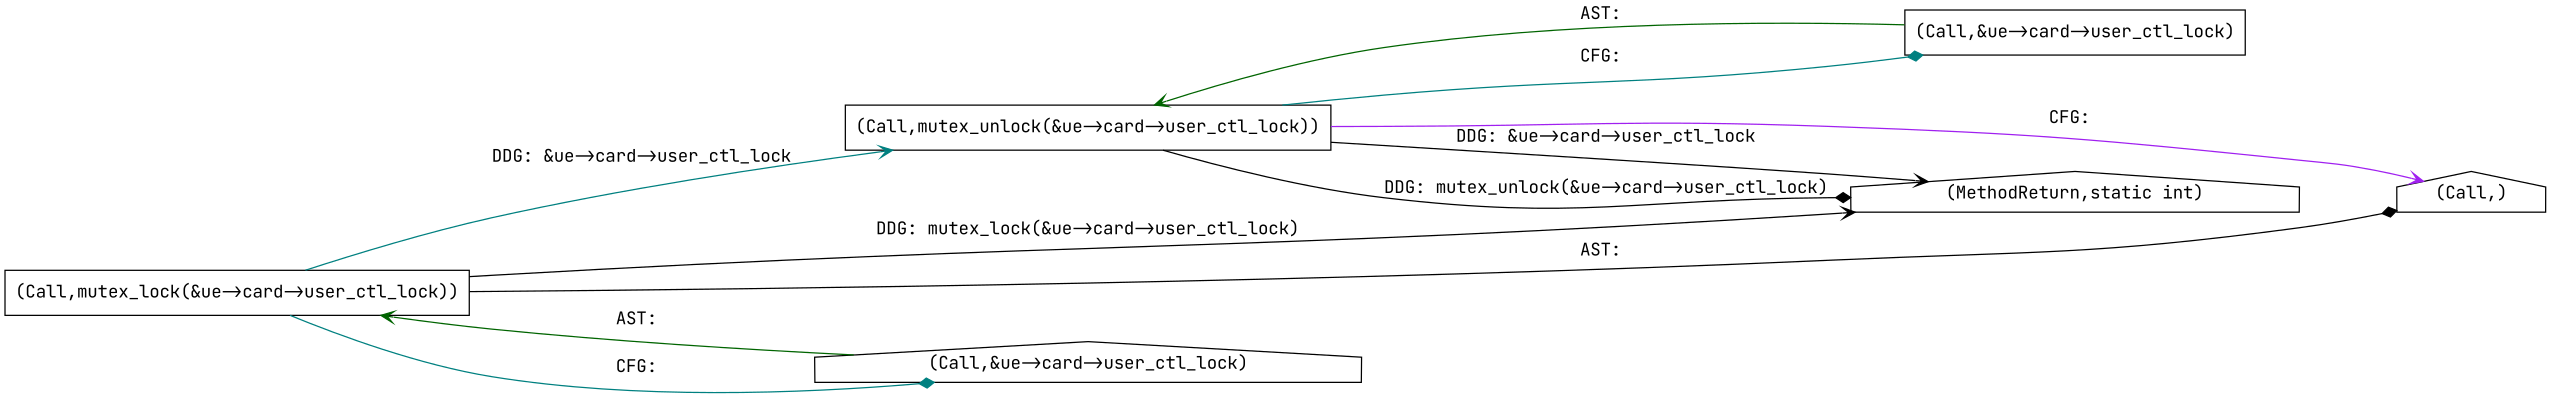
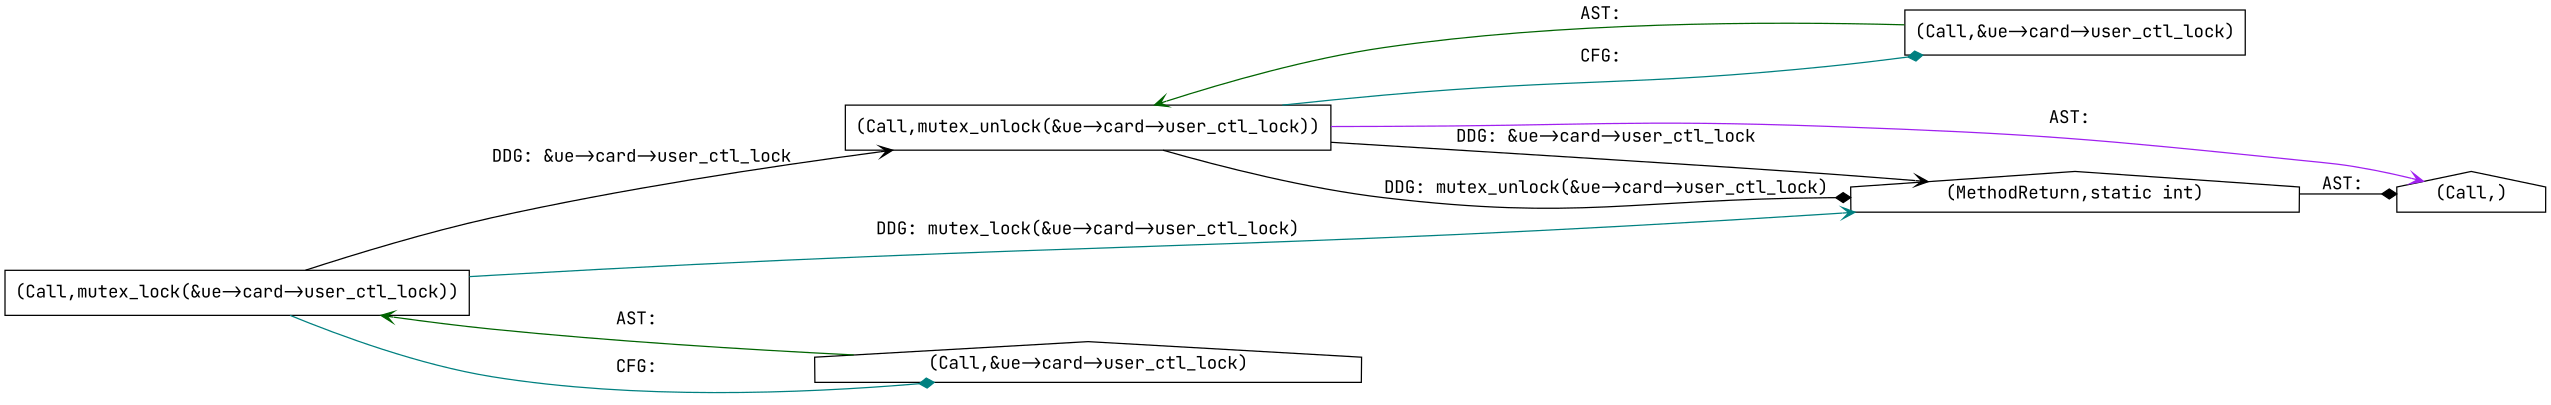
edge "(Call,mutex_unlock(&ue->card->user_ctl_lock))" -> "(Call,)": label "CFG: " -> "AST: "
edge "(Call,mutex_lock(&ue->card->user_ctl_lock))" -> "(Call,mutex_unlock(&ue->card->user_ctl_lock))": color teal -> black
edge "(Call,mutex_lock(&ue->card->user_ctl_lock))" -> "(MethodReturn,static int)": color black -> teal
edge "(Call,mutex_lock(&ue->card->user_ctl_lock))" -> "(Call,)": now "(MethodReturn,static int)" -> "(Call,)"
